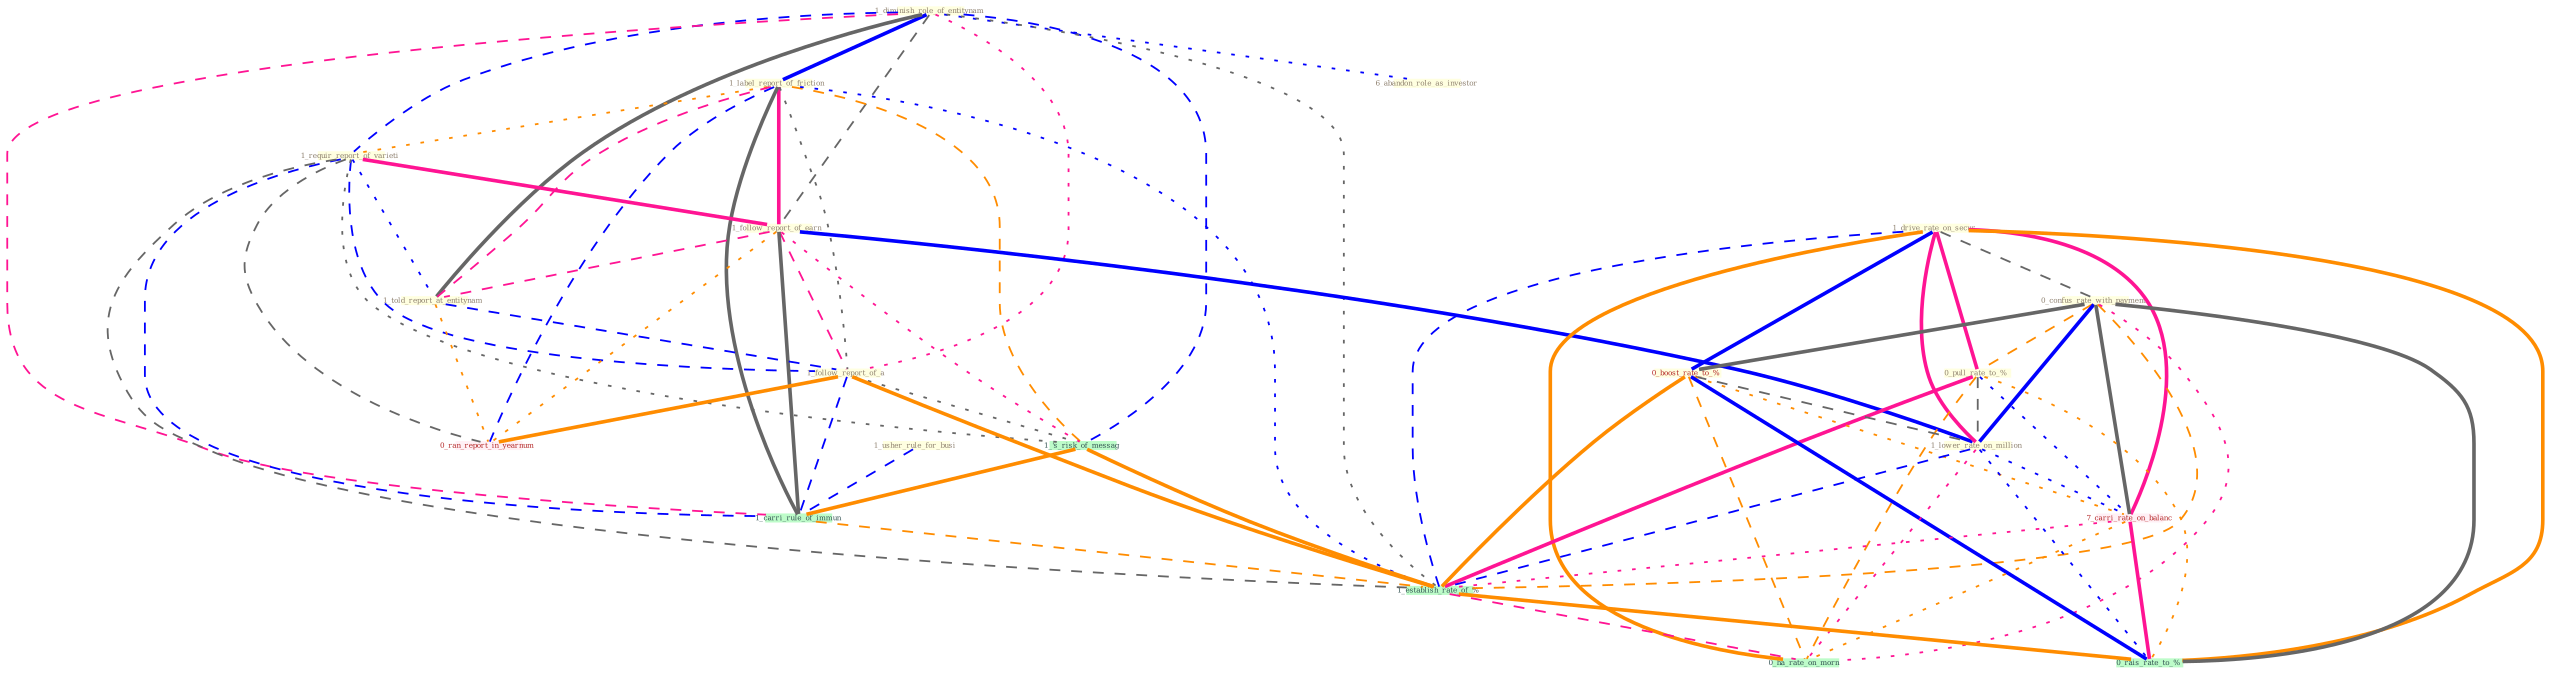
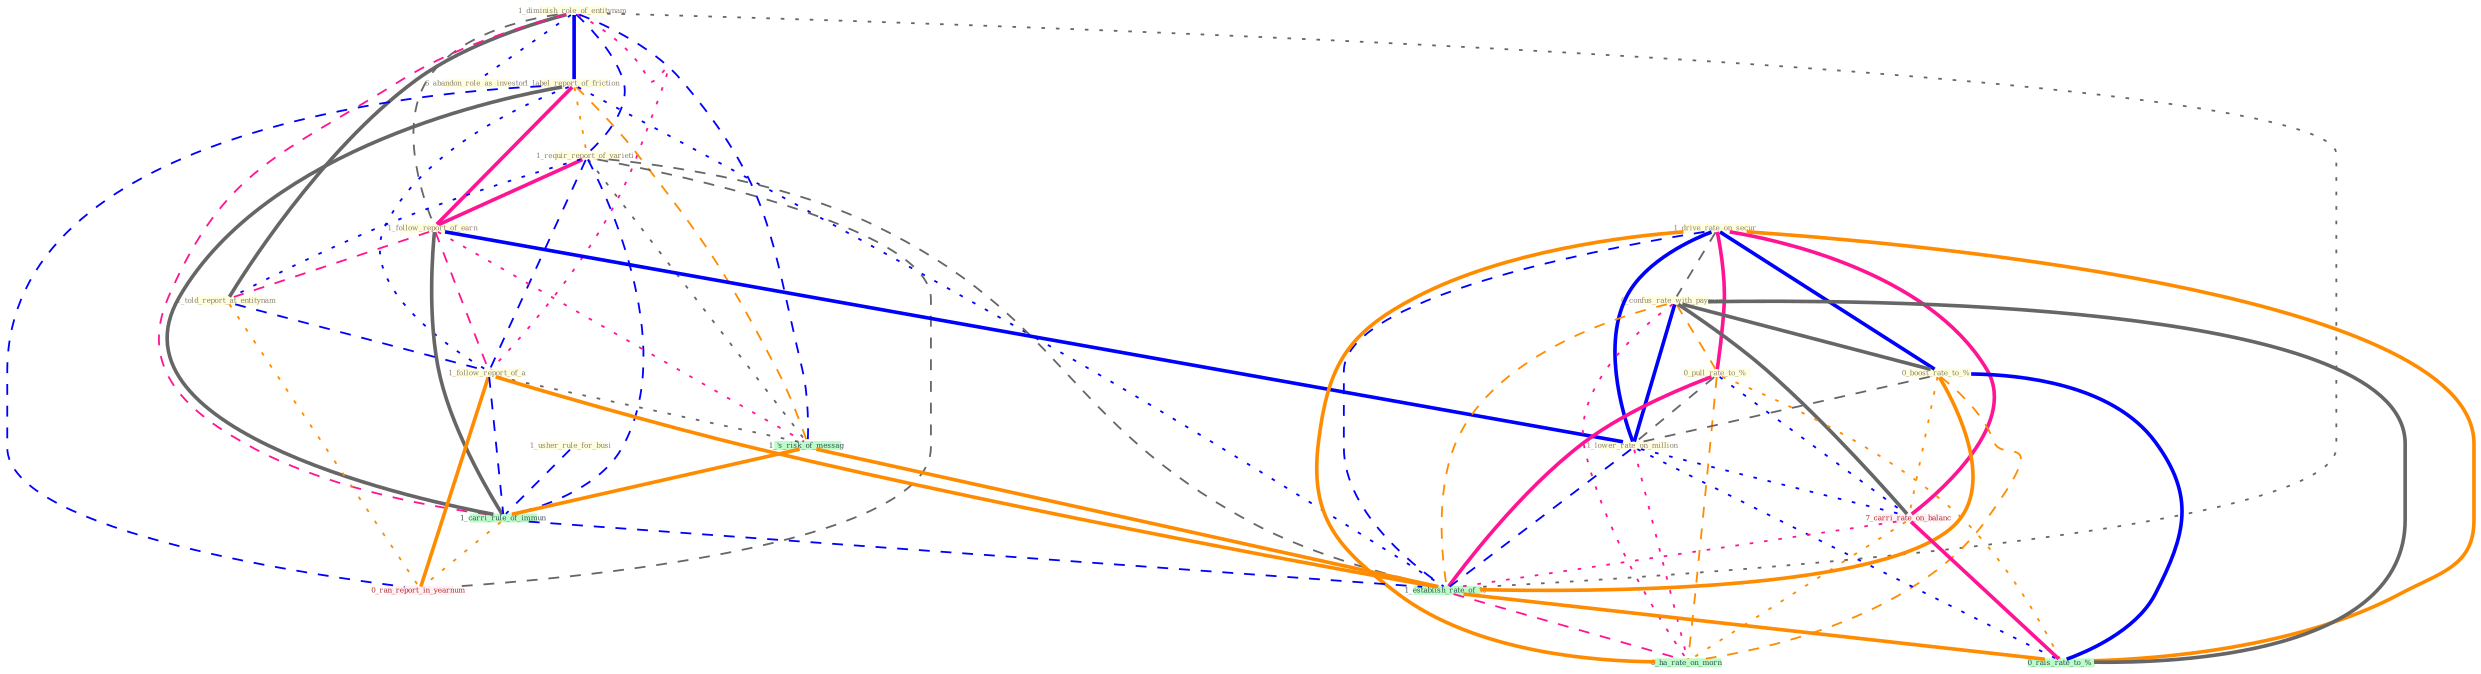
edge "1_label_report_of_friction" -- "1_told_report_at_entitynam": removed
edge "1_label_report_of_friction" -- "1_follow_report_of_a": color gray40 -> blue
edge "1_follow_report_of_earn" -- "0_ran_report_in_yearnum": now "1_carri_rule_of_immun" -- "0_ran_report_in_yearnum"
edge "1_drive_rate_on_secur" -- "1_lower_rate_on_million": color deeppink -> blue
node "0_boost_rate_to_%": fontcolor #b22222 -> #8b7d6b
edge "1_carri_rule_of_immun" -- "1_establish_rate_of_%": color darkorange -> blue
